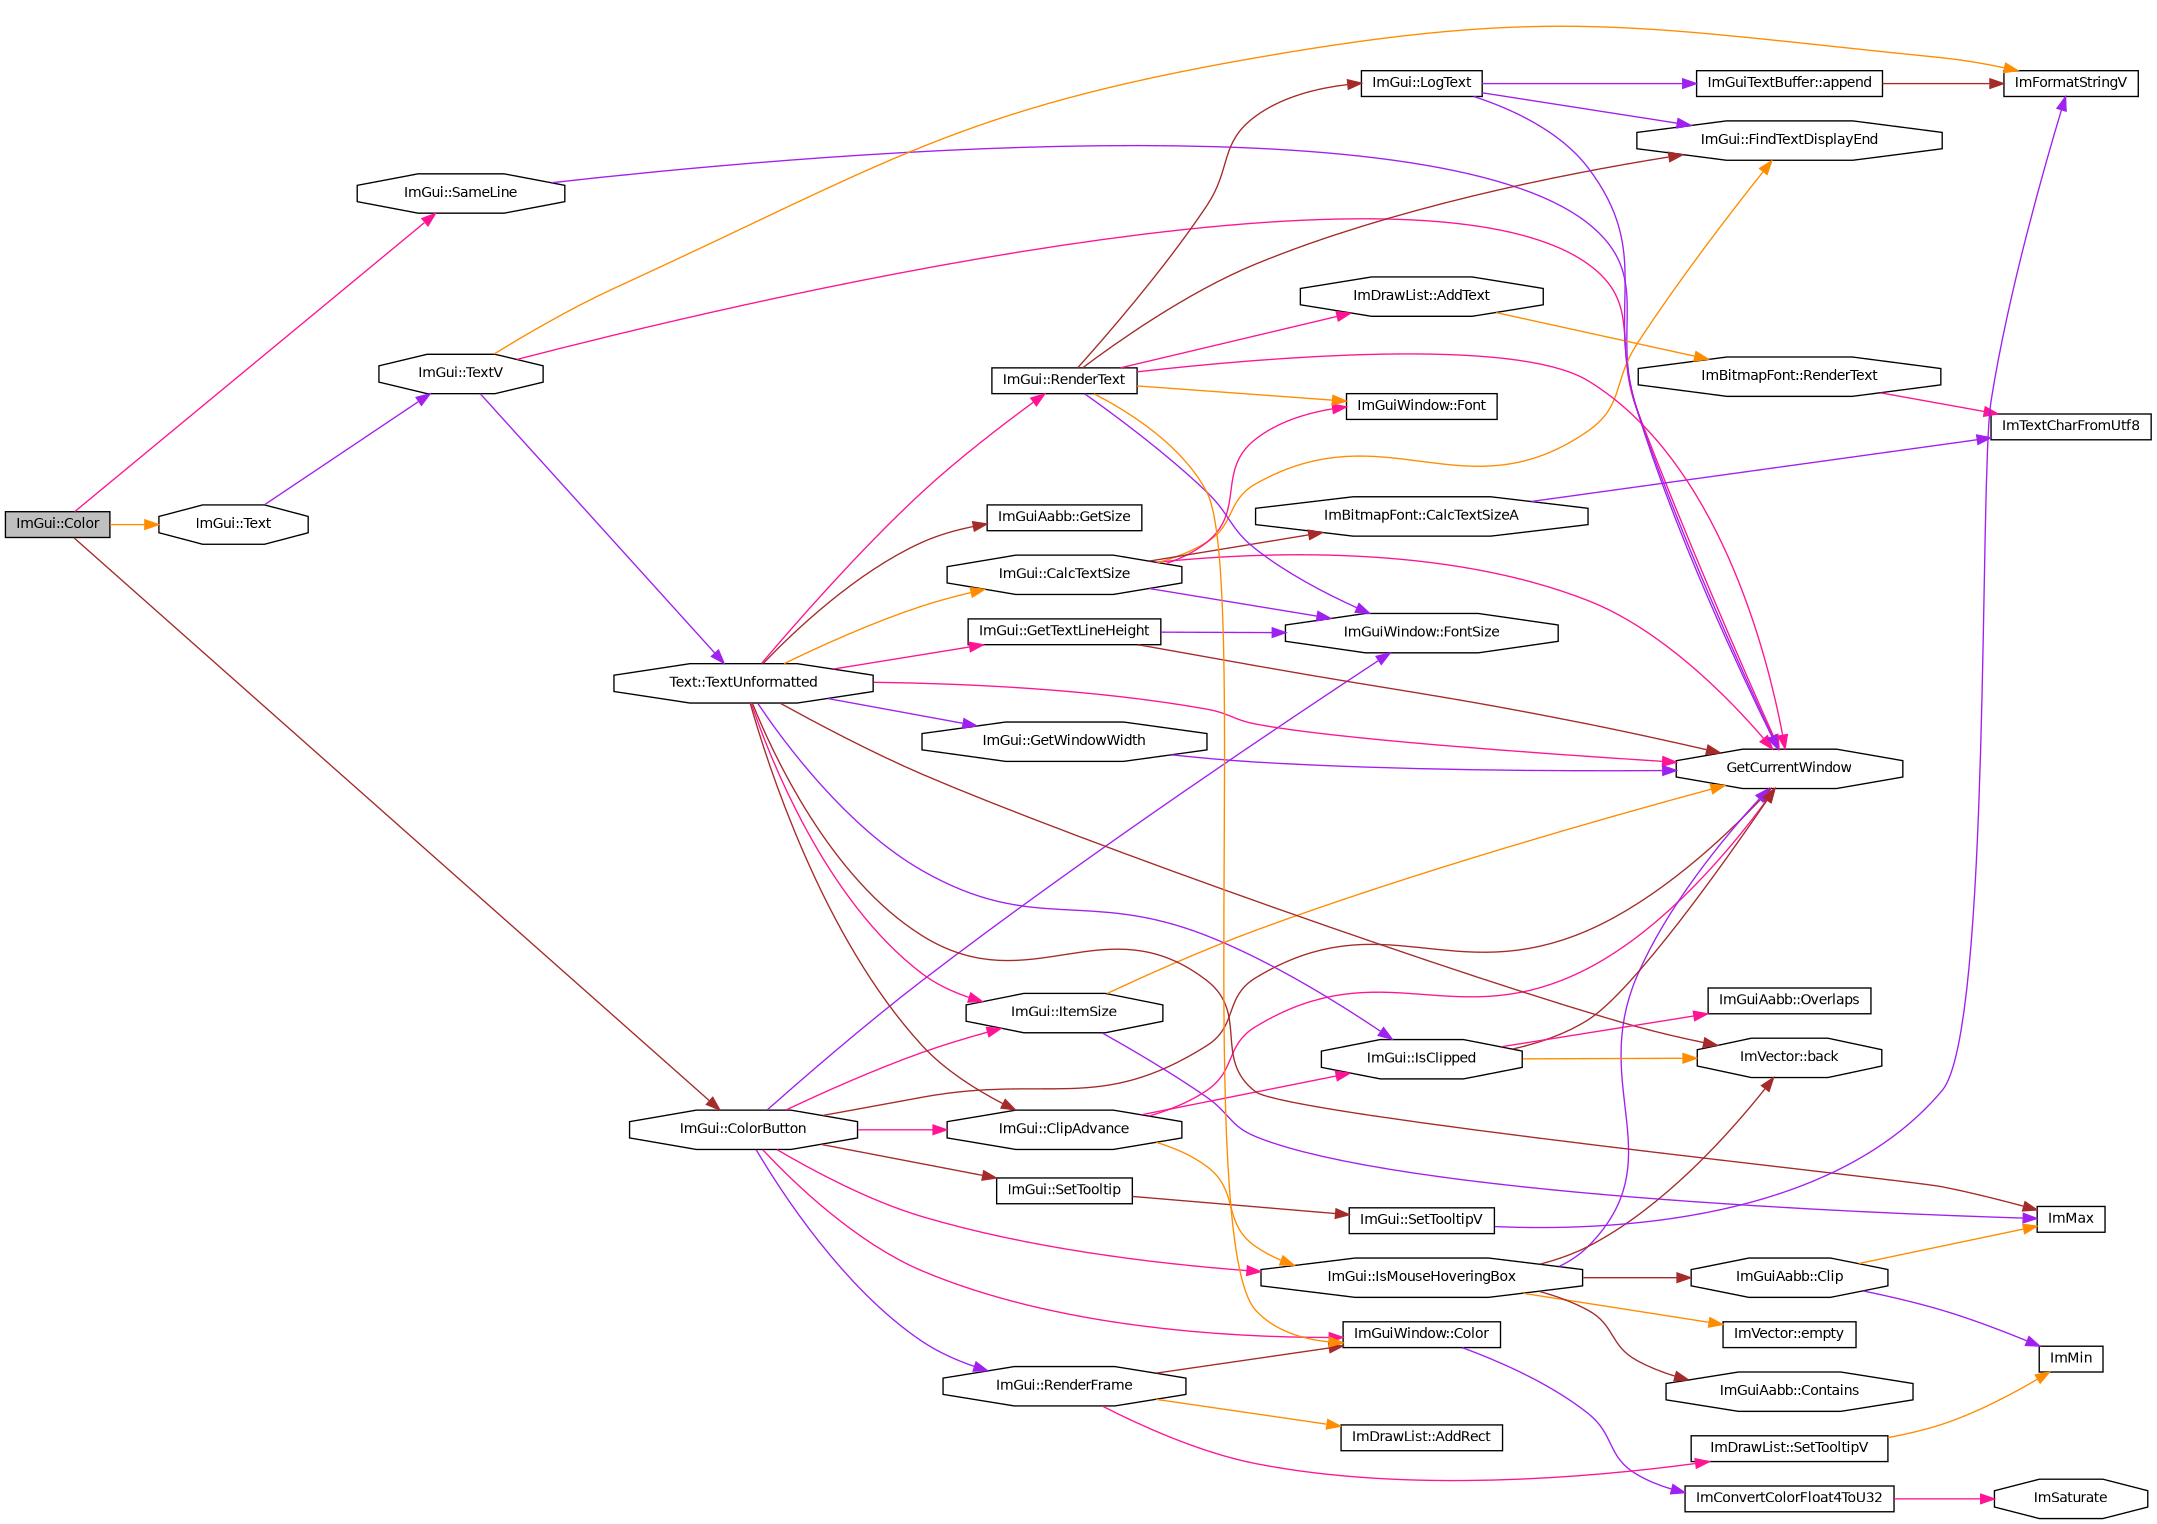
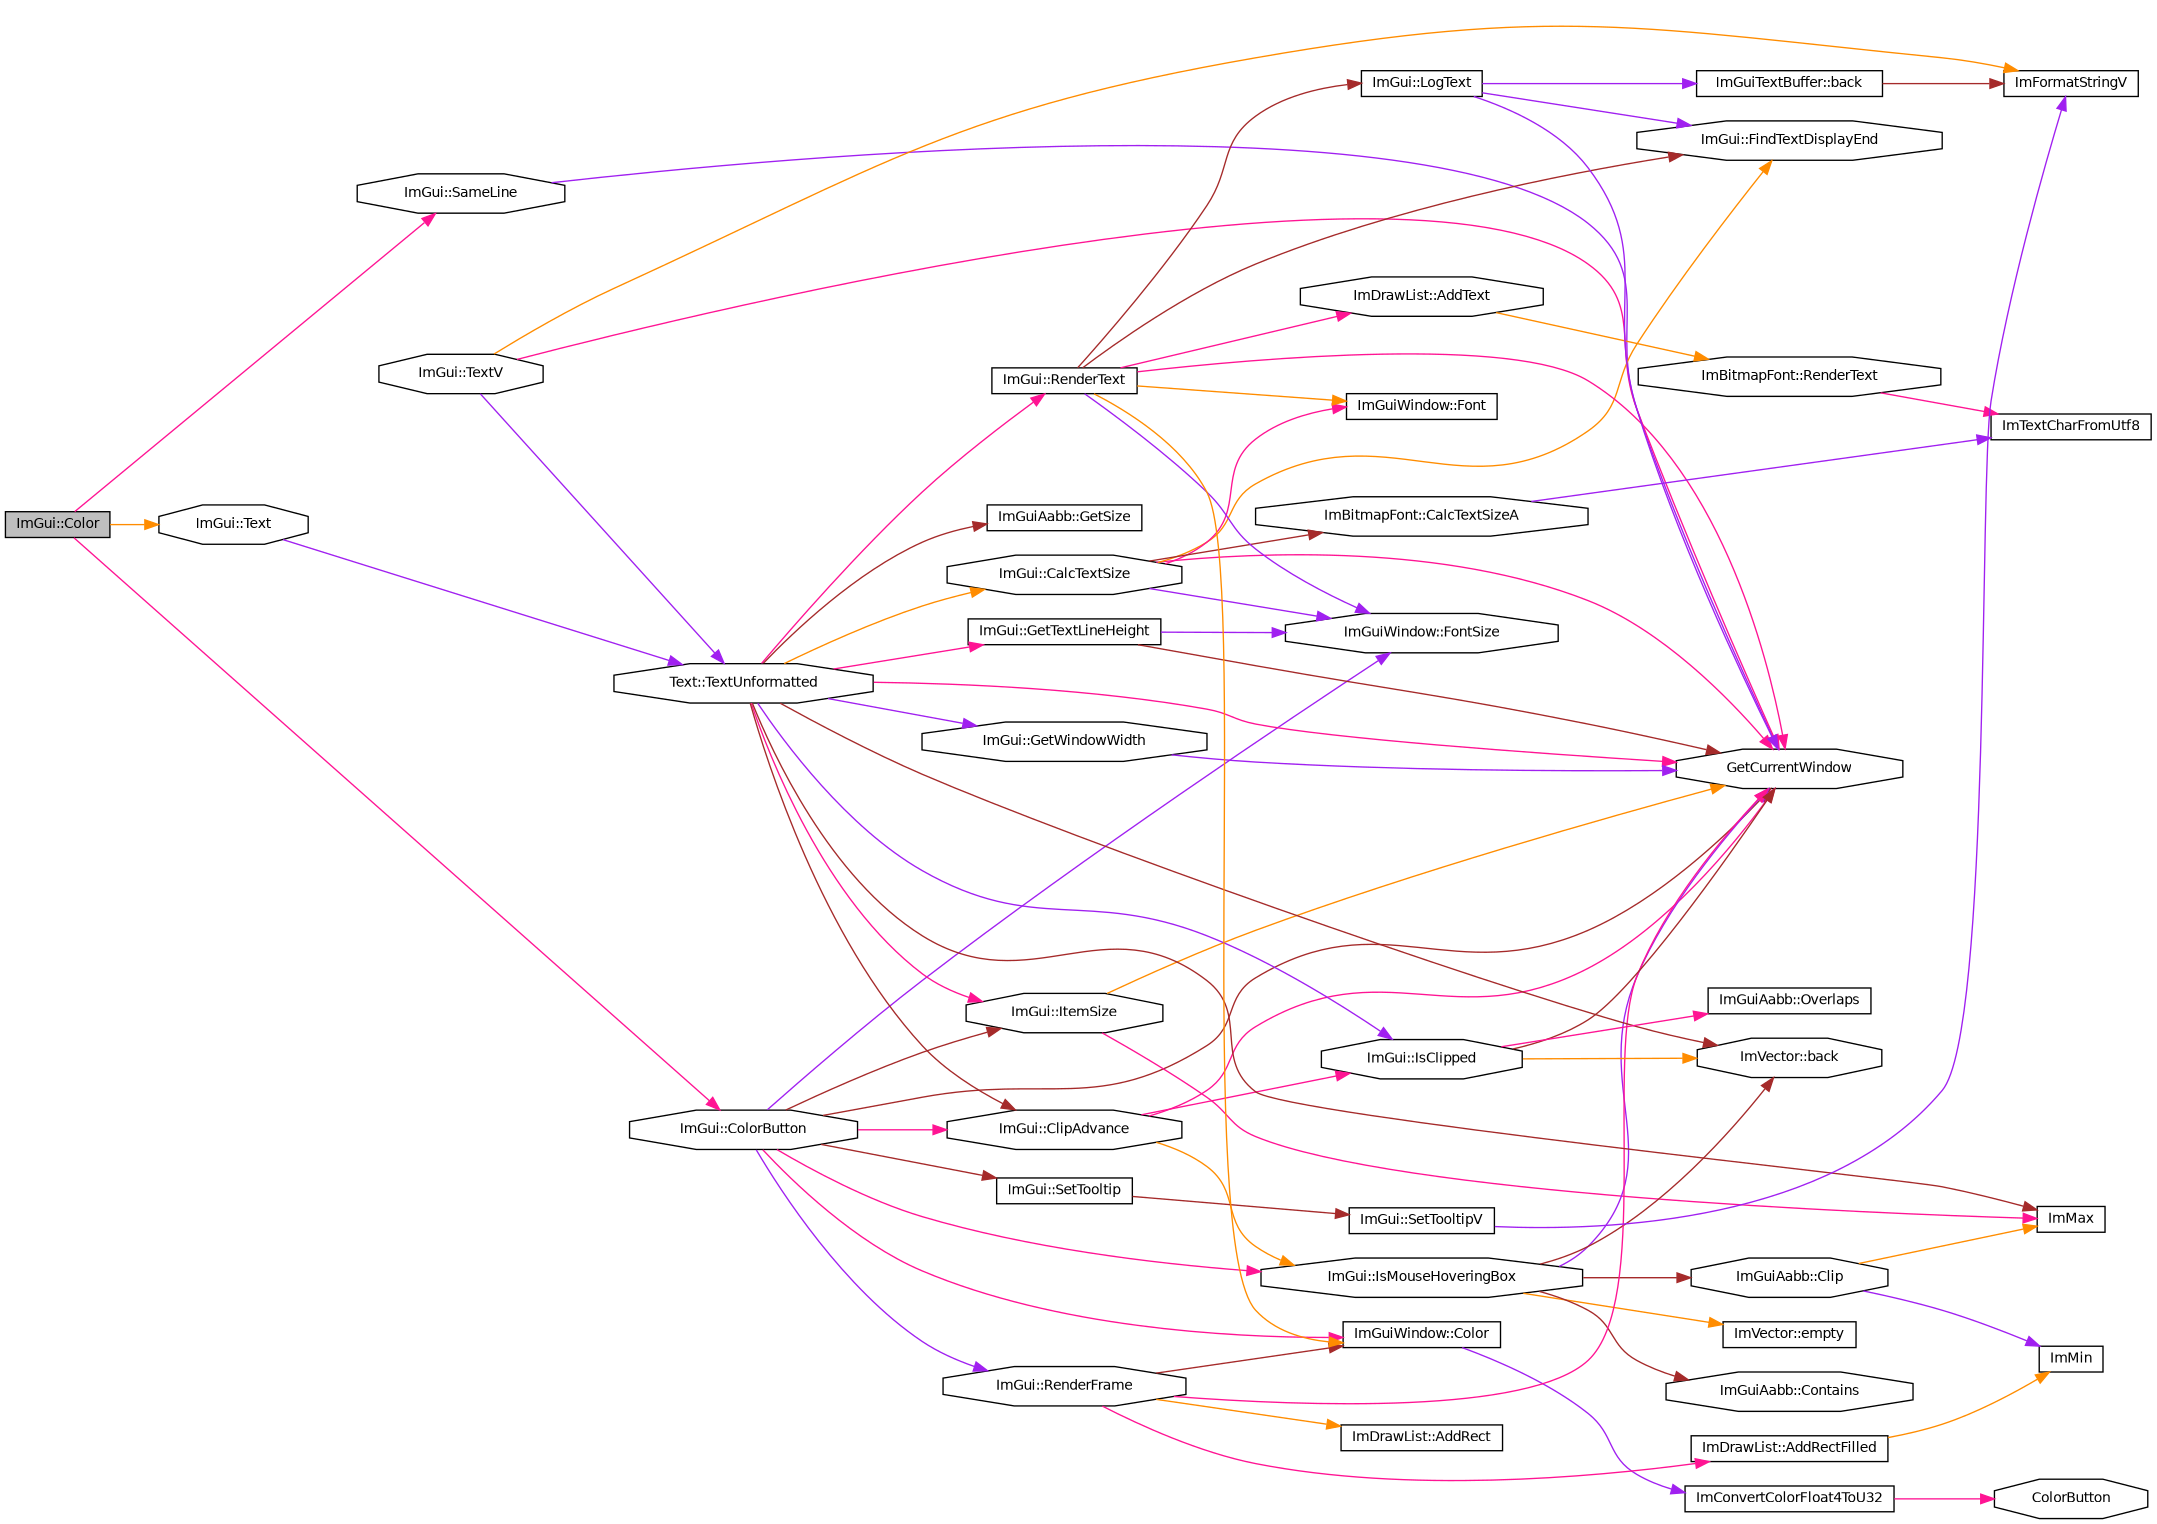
node "ImGuiTextBuffer::append": label "ImGuiTextBuffer::append" -> "ImGuiTextBuffer::back"
edge "ImGui::Text" -> "ImGui::TextV": now "ImGui::Text" -> "Text::TextUnformatted"
edge "ImGui::Color" -> "ImGui::ColorButton": color brown -> deeppink
edge "ImGui::ColorButton" -> "ImGui::ItemSize": color deeppink -> brown
edge "ImGui::ItemSize" -> "ImMax": color purple -> deeppink
edge "ImGui::RenderFrame" -> "GetCurrentWindow": added
node "ImDrawList::SetTooltipV": label "ImDrawList::SetTooltipV" -> "ImDrawList::AddRectFilled"
node "ImSaturate": label "ImSaturate" -> "ColorButton"
